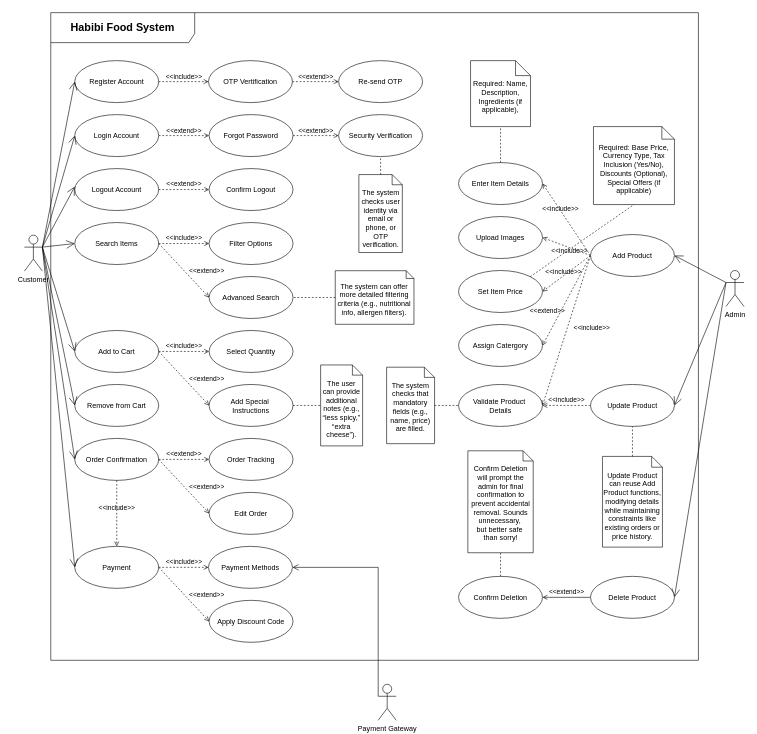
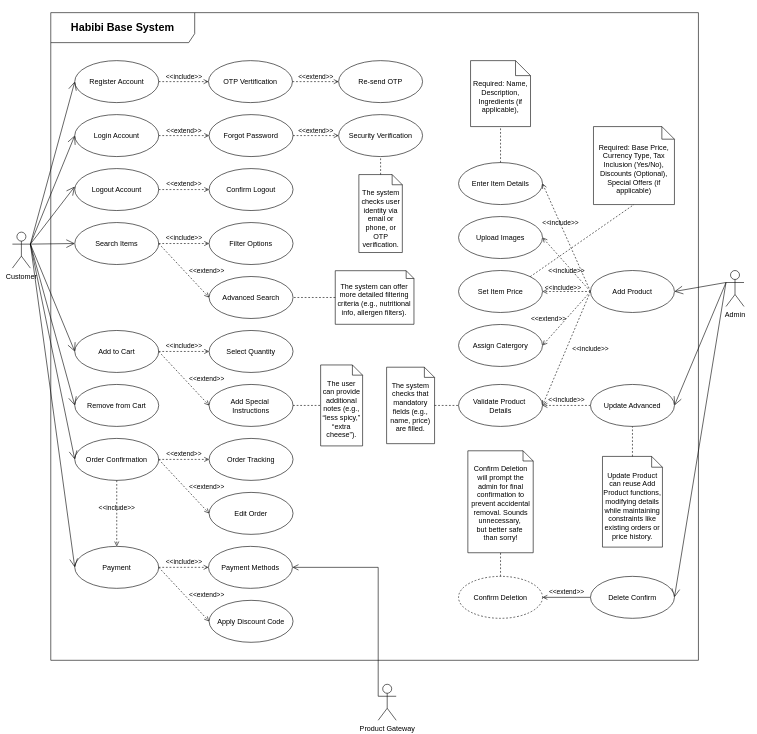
node "Habibi Food System": label "Habibi Food System" -> "Habibi Base System"
node "Customer": moved (33, 253) -> (21, 250)
node "Add Product": moved (633, 256) -> (633, 292)
node "Update Product": label "Update Product" -> "Update Advanced"
node "Confirm Deletion": style solid -> dashed
node "Delete Product": label "Delete Product" -> "Delete Confirm"
node "Payment Gateway": label "Payment Gateway" -> "Product Gateway"
